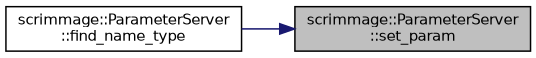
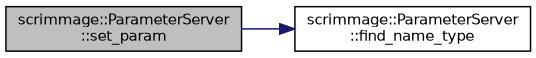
edge "scrimmage::ParameterServer ::find_name_type" -> "scrimmage::ParameterServer ::set_param": reversed
